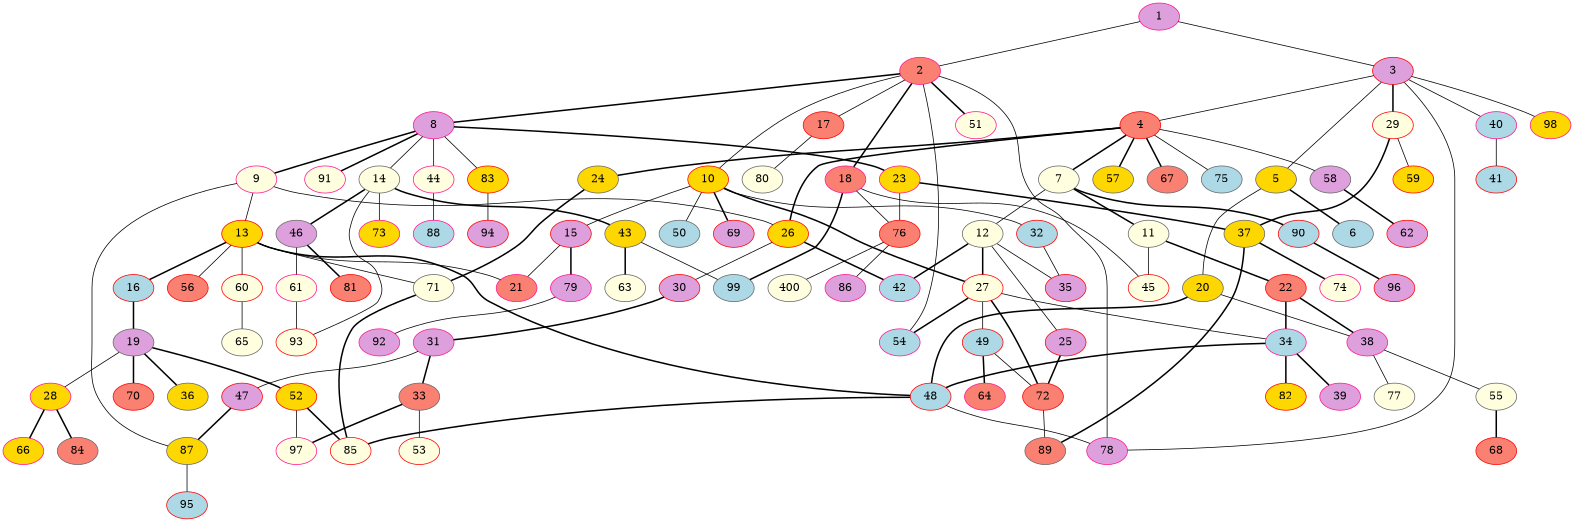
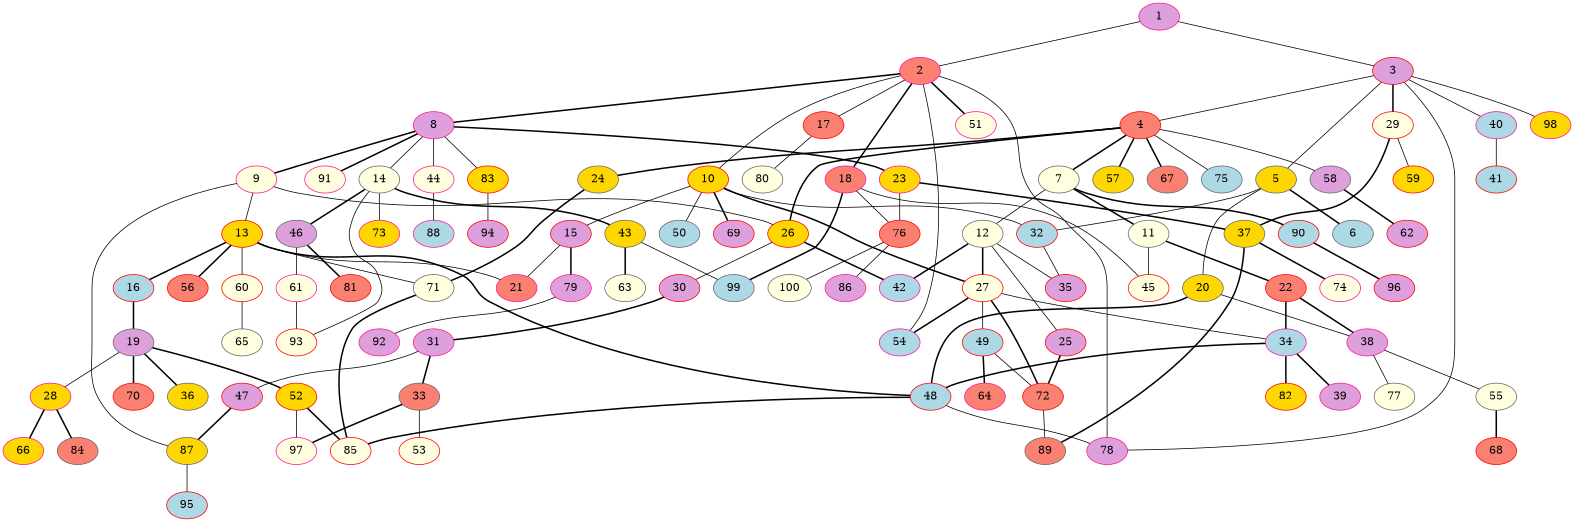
edge "5" -- "32": added
edge "13" -- "56": style solid -> bold
node "400": label "400" -> "100"
